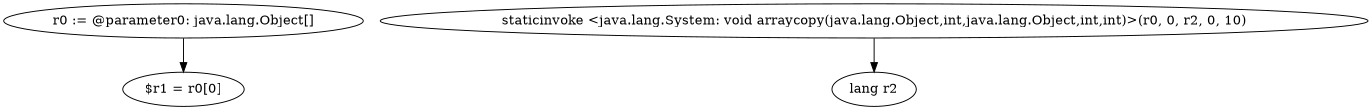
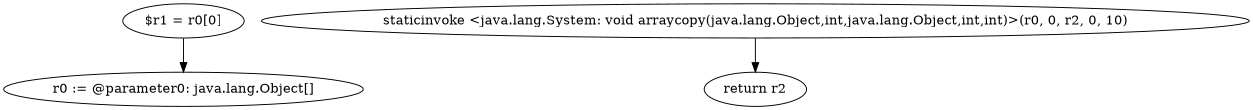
edge "r0 := @parameter0: java.lang.Object[]" -> "$r1 = r0[0]": reversed
node "lang r2": label "lang r2" -> "return r2"
